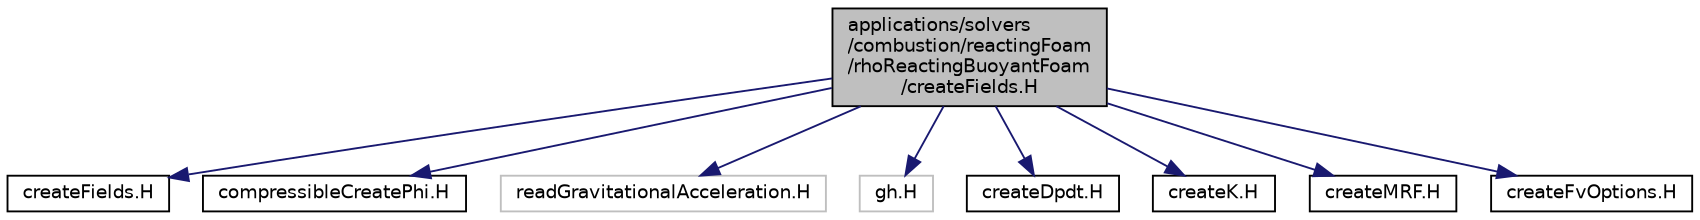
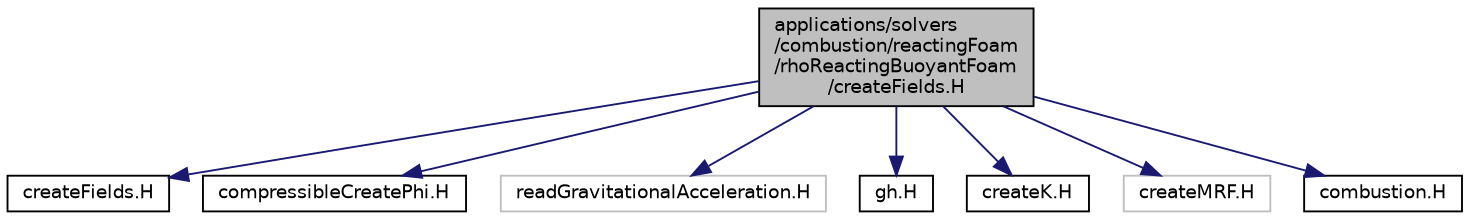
node "gh.H": color grey75 -> black
node "createDpdt.H": removed
node "createMRF.H": color black -> grey75
node "createFvOptions.H": label "createFvOptions.H" -> "combustion.H"
